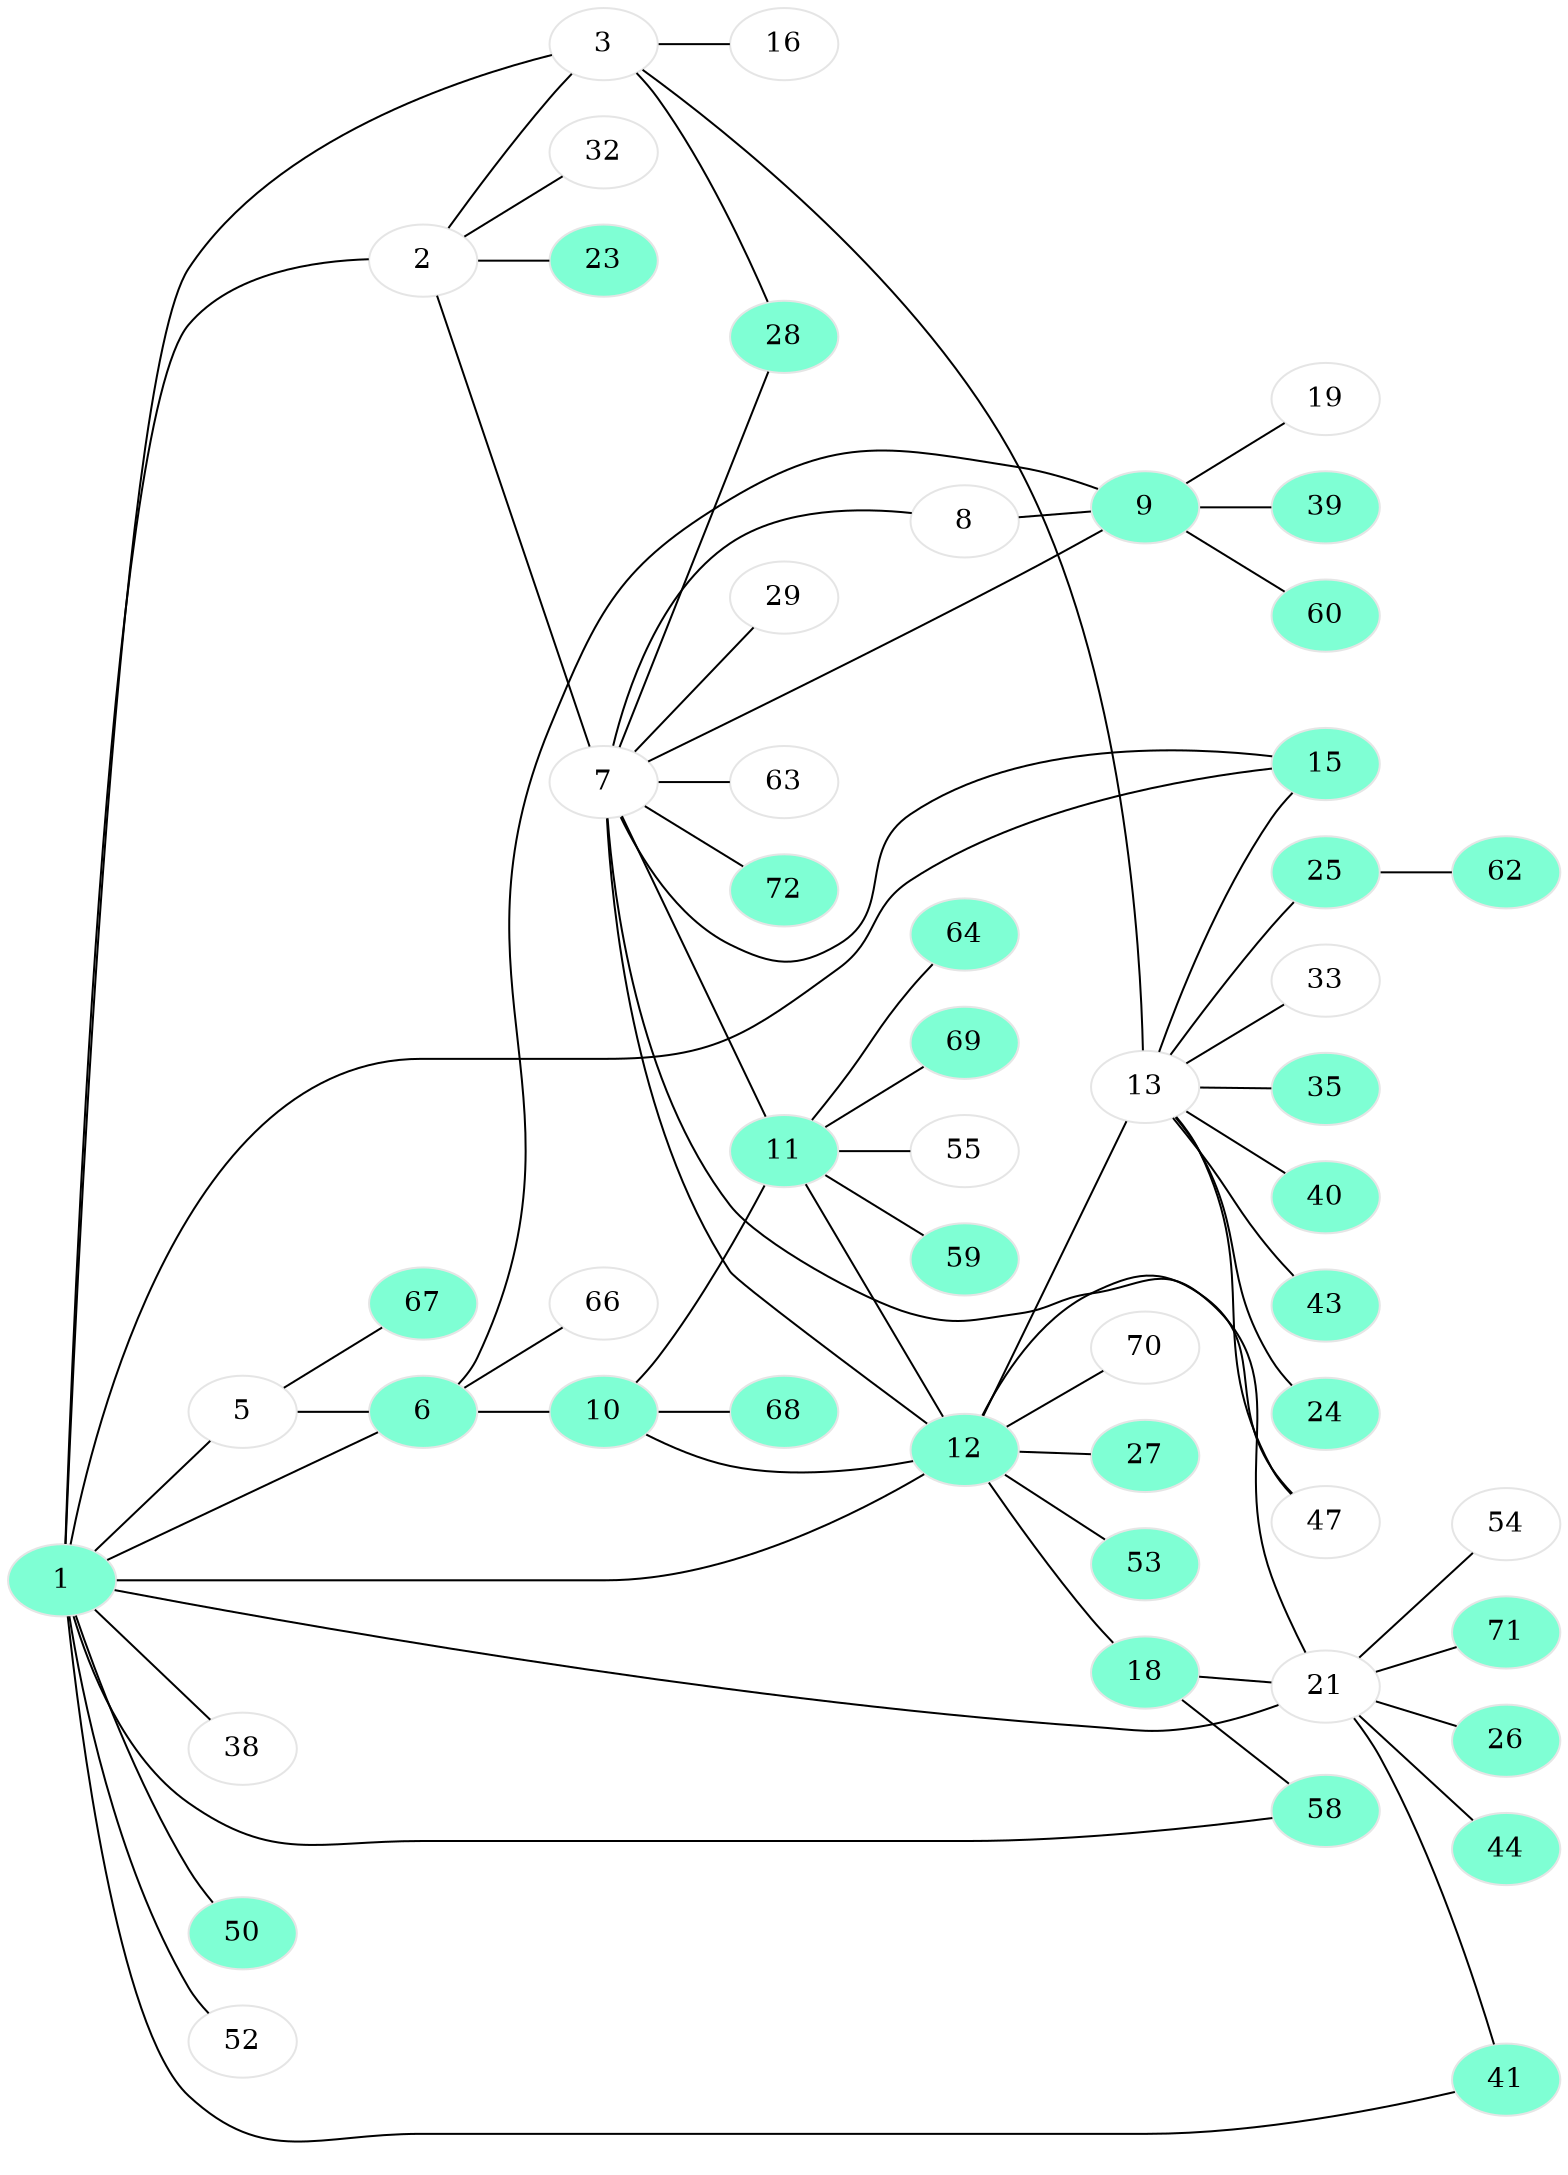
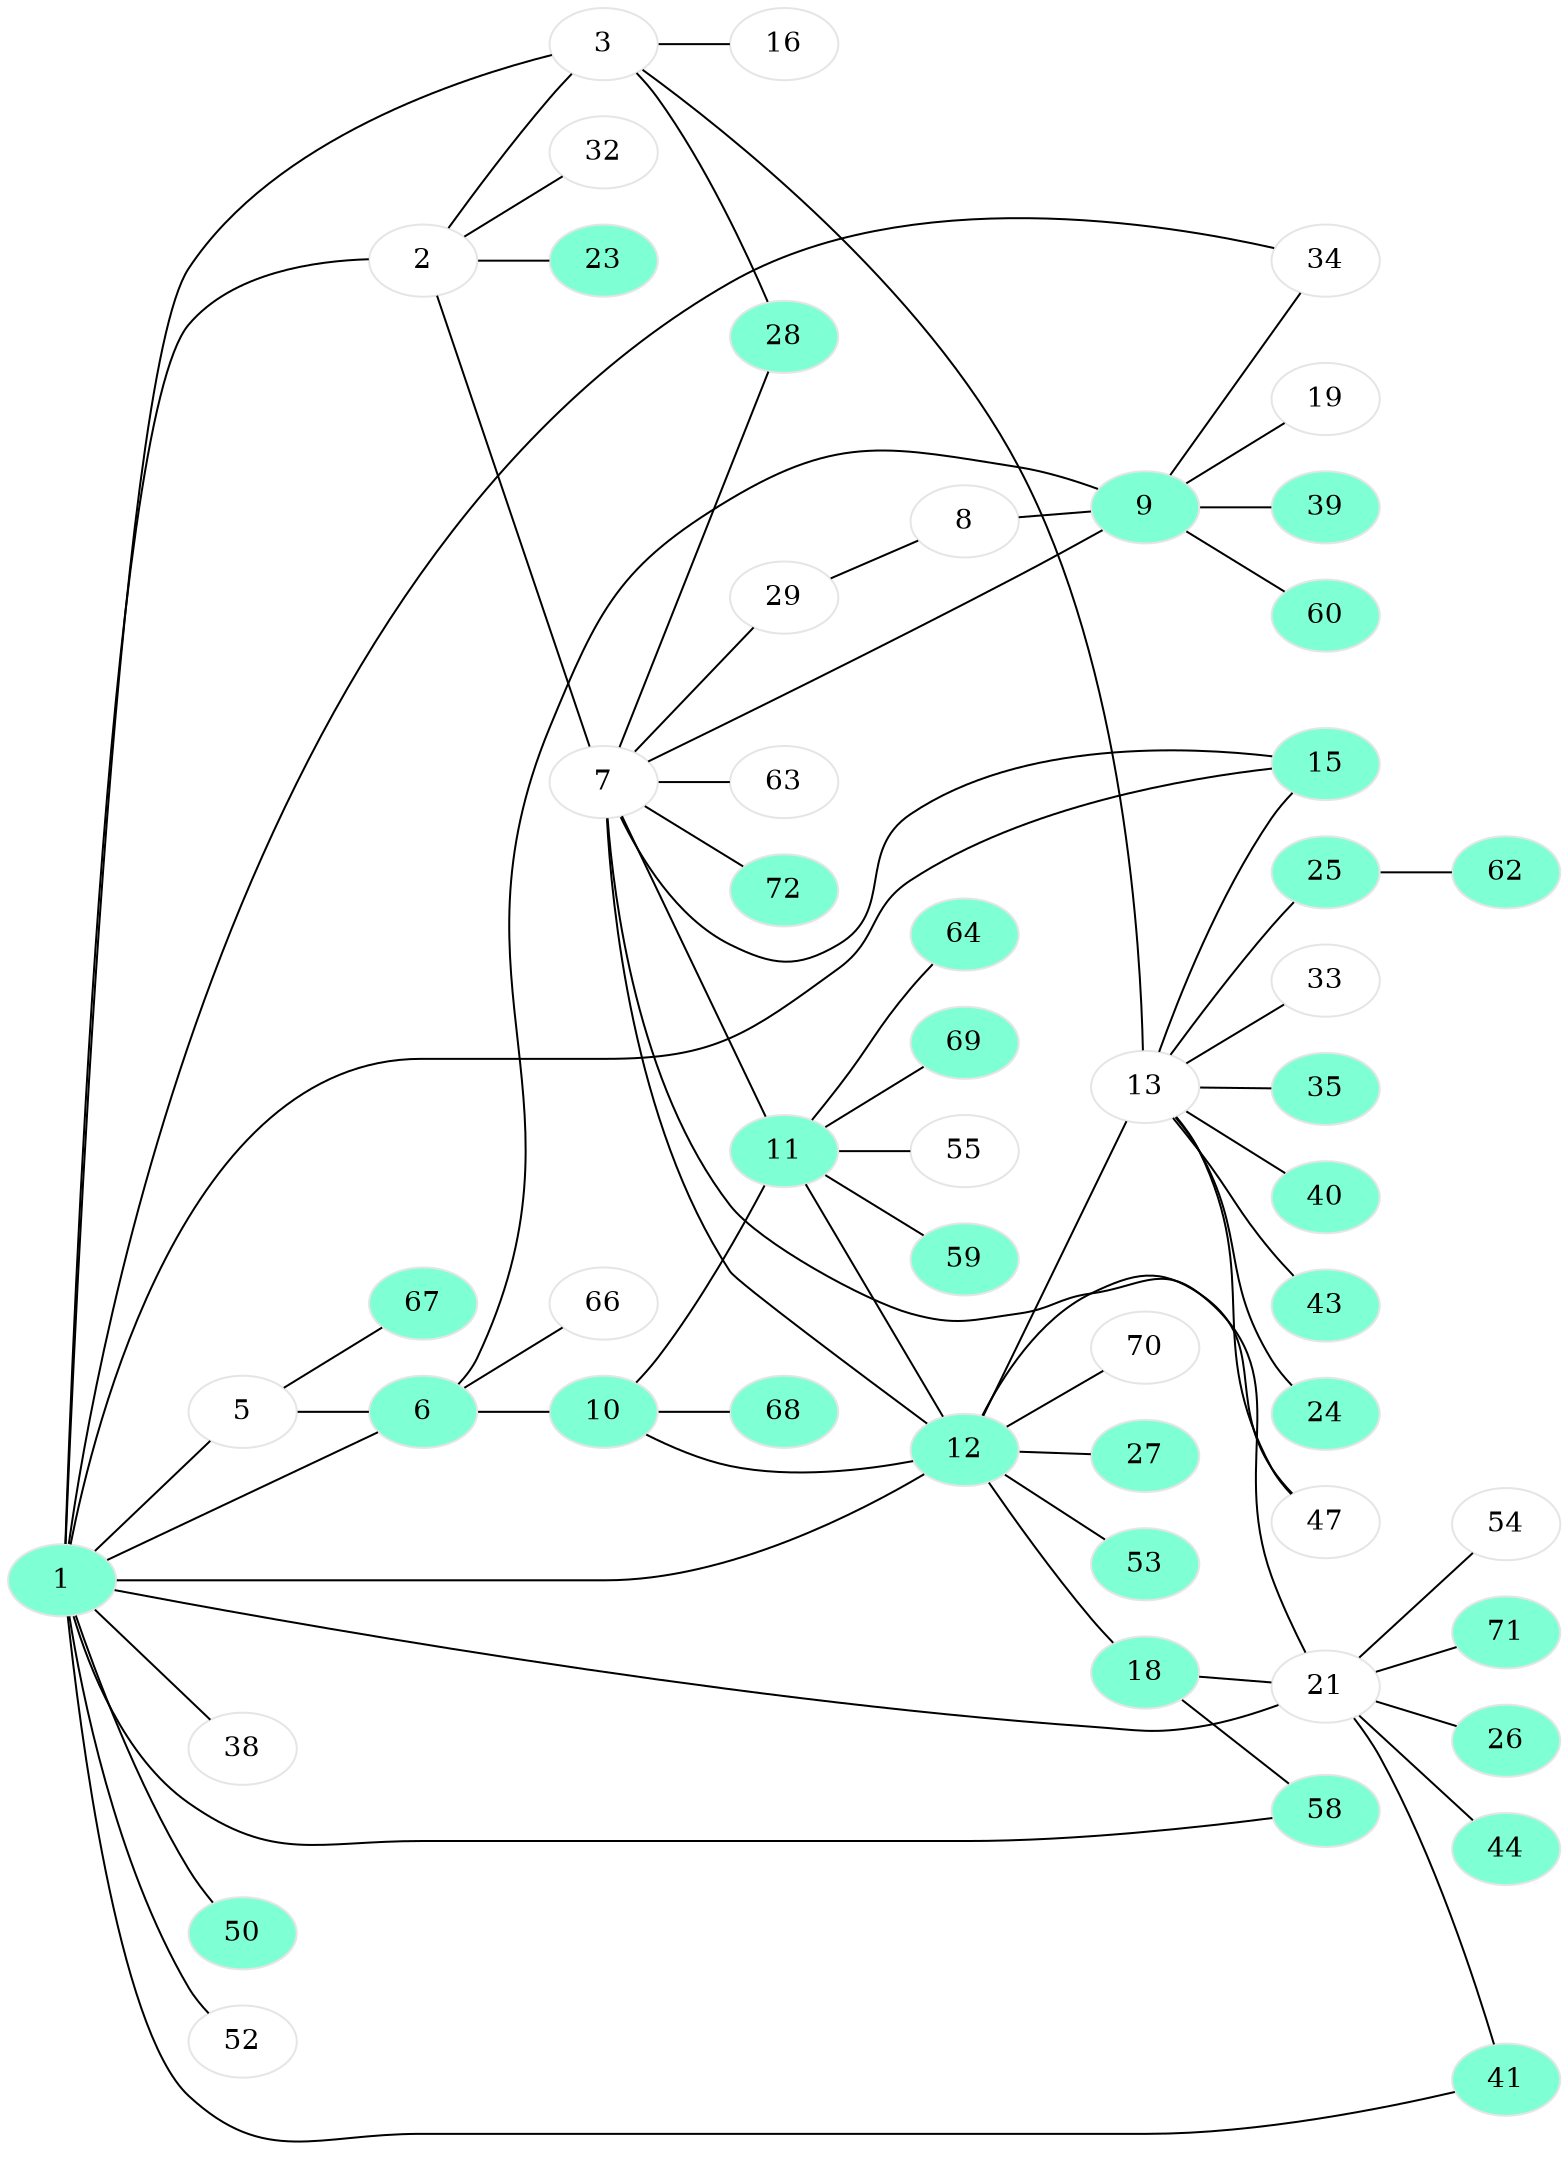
node "34": added
edge "8" -- "7": now "8" -- "29"
